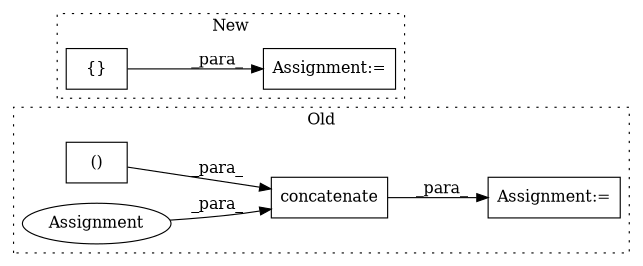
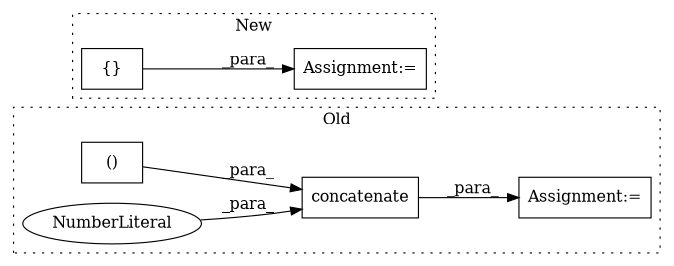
node "Assignment": label "Assignment" -> "NumberLiteral"
